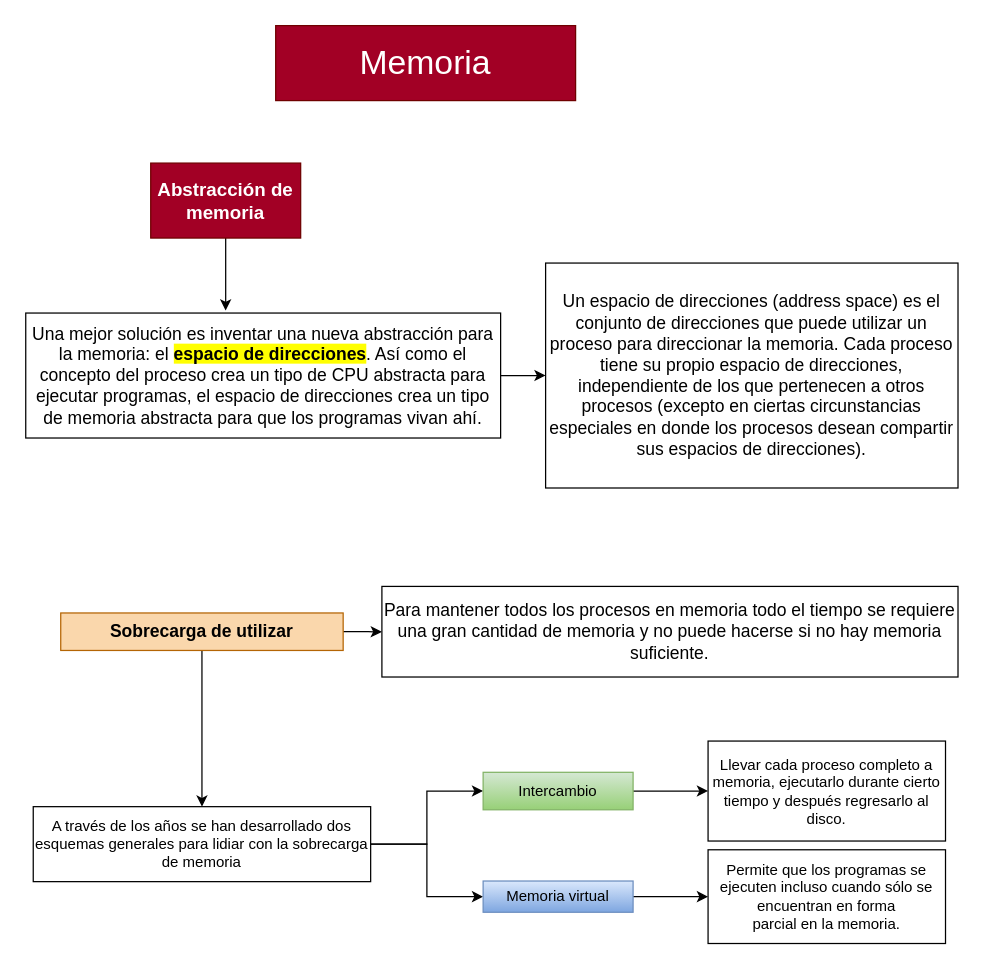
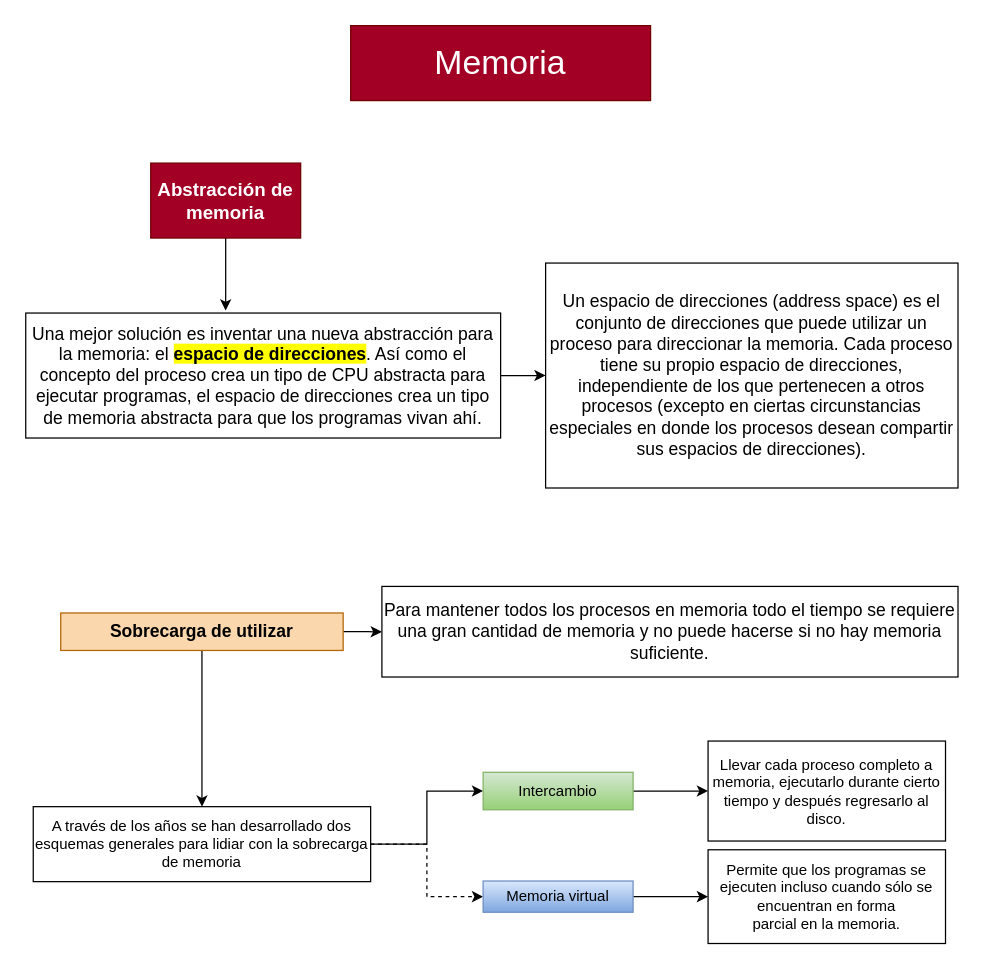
node "Memoria": moved (426, 63) -> (501, 63)
edge "A través de los años se han desarrollado dos esquemas generales para lidiar con la sobrecarga de memoria" -> "Memoria virtual": style solid -> dashed
